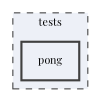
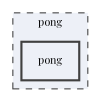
cluster "tests": label "tests" -> "pong"
